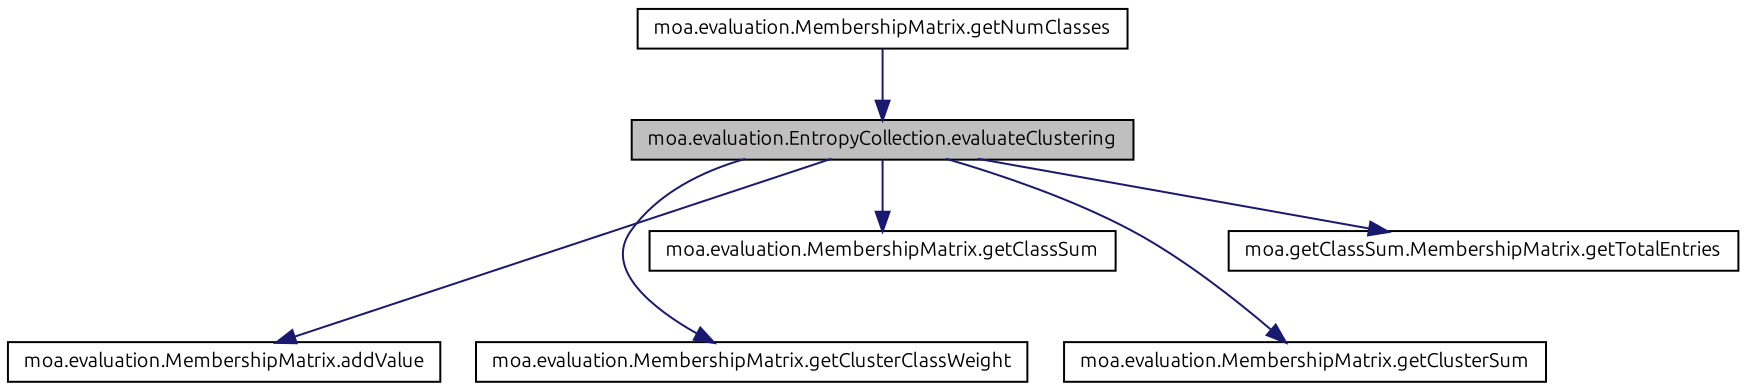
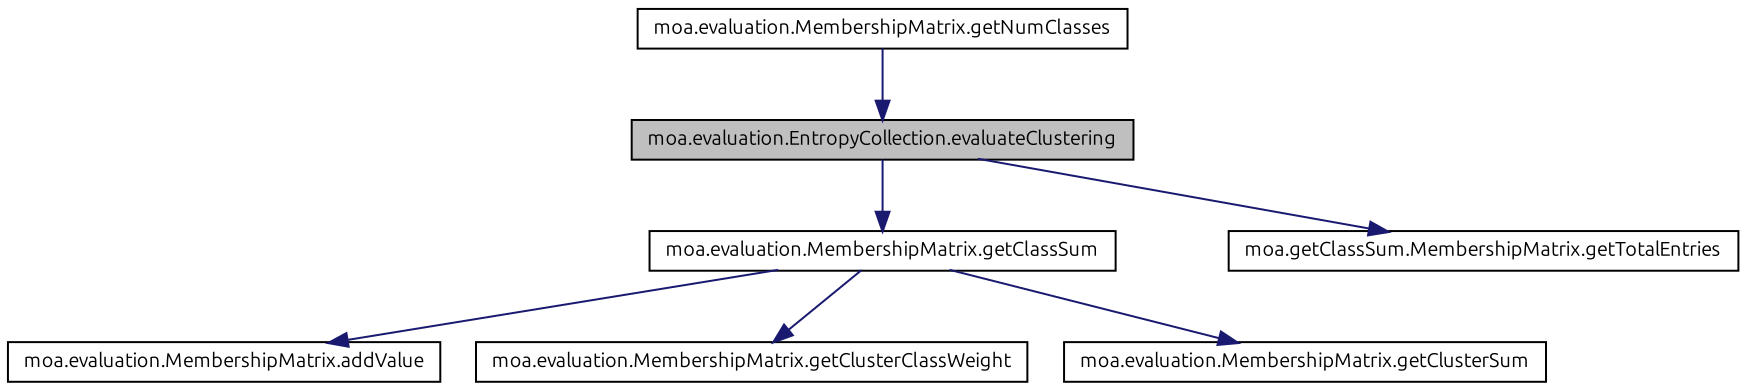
edge "moa.evaluation.EntropyCollection.evaluateClustering" -> "moa.evaluation.MembershipMatrix.getClusterSum": now "moa.evaluation.MembershipMatrix.getClassSum" -> "moa.evaluation.MembershipMatrix.getClusterSum"
edge "moa.evaluation.EntropyCollection.evaluateClustering" -> "moa.evaluation.MembershipMatrix.getClusterClassWeight": now "moa.evaluation.MembershipMatrix.getClassSum" -> "moa.evaluation.MembershipMatrix.getClusterClassWeight"
edge "moa.evaluation.EntropyCollection.evaluateClustering" -> "moa.evaluation.MembershipMatrix.addValue": now "moa.evaluation.MembershipMatrix.getClassSum" -> "moa.evaluation.MembershipMatrix.addValue"
